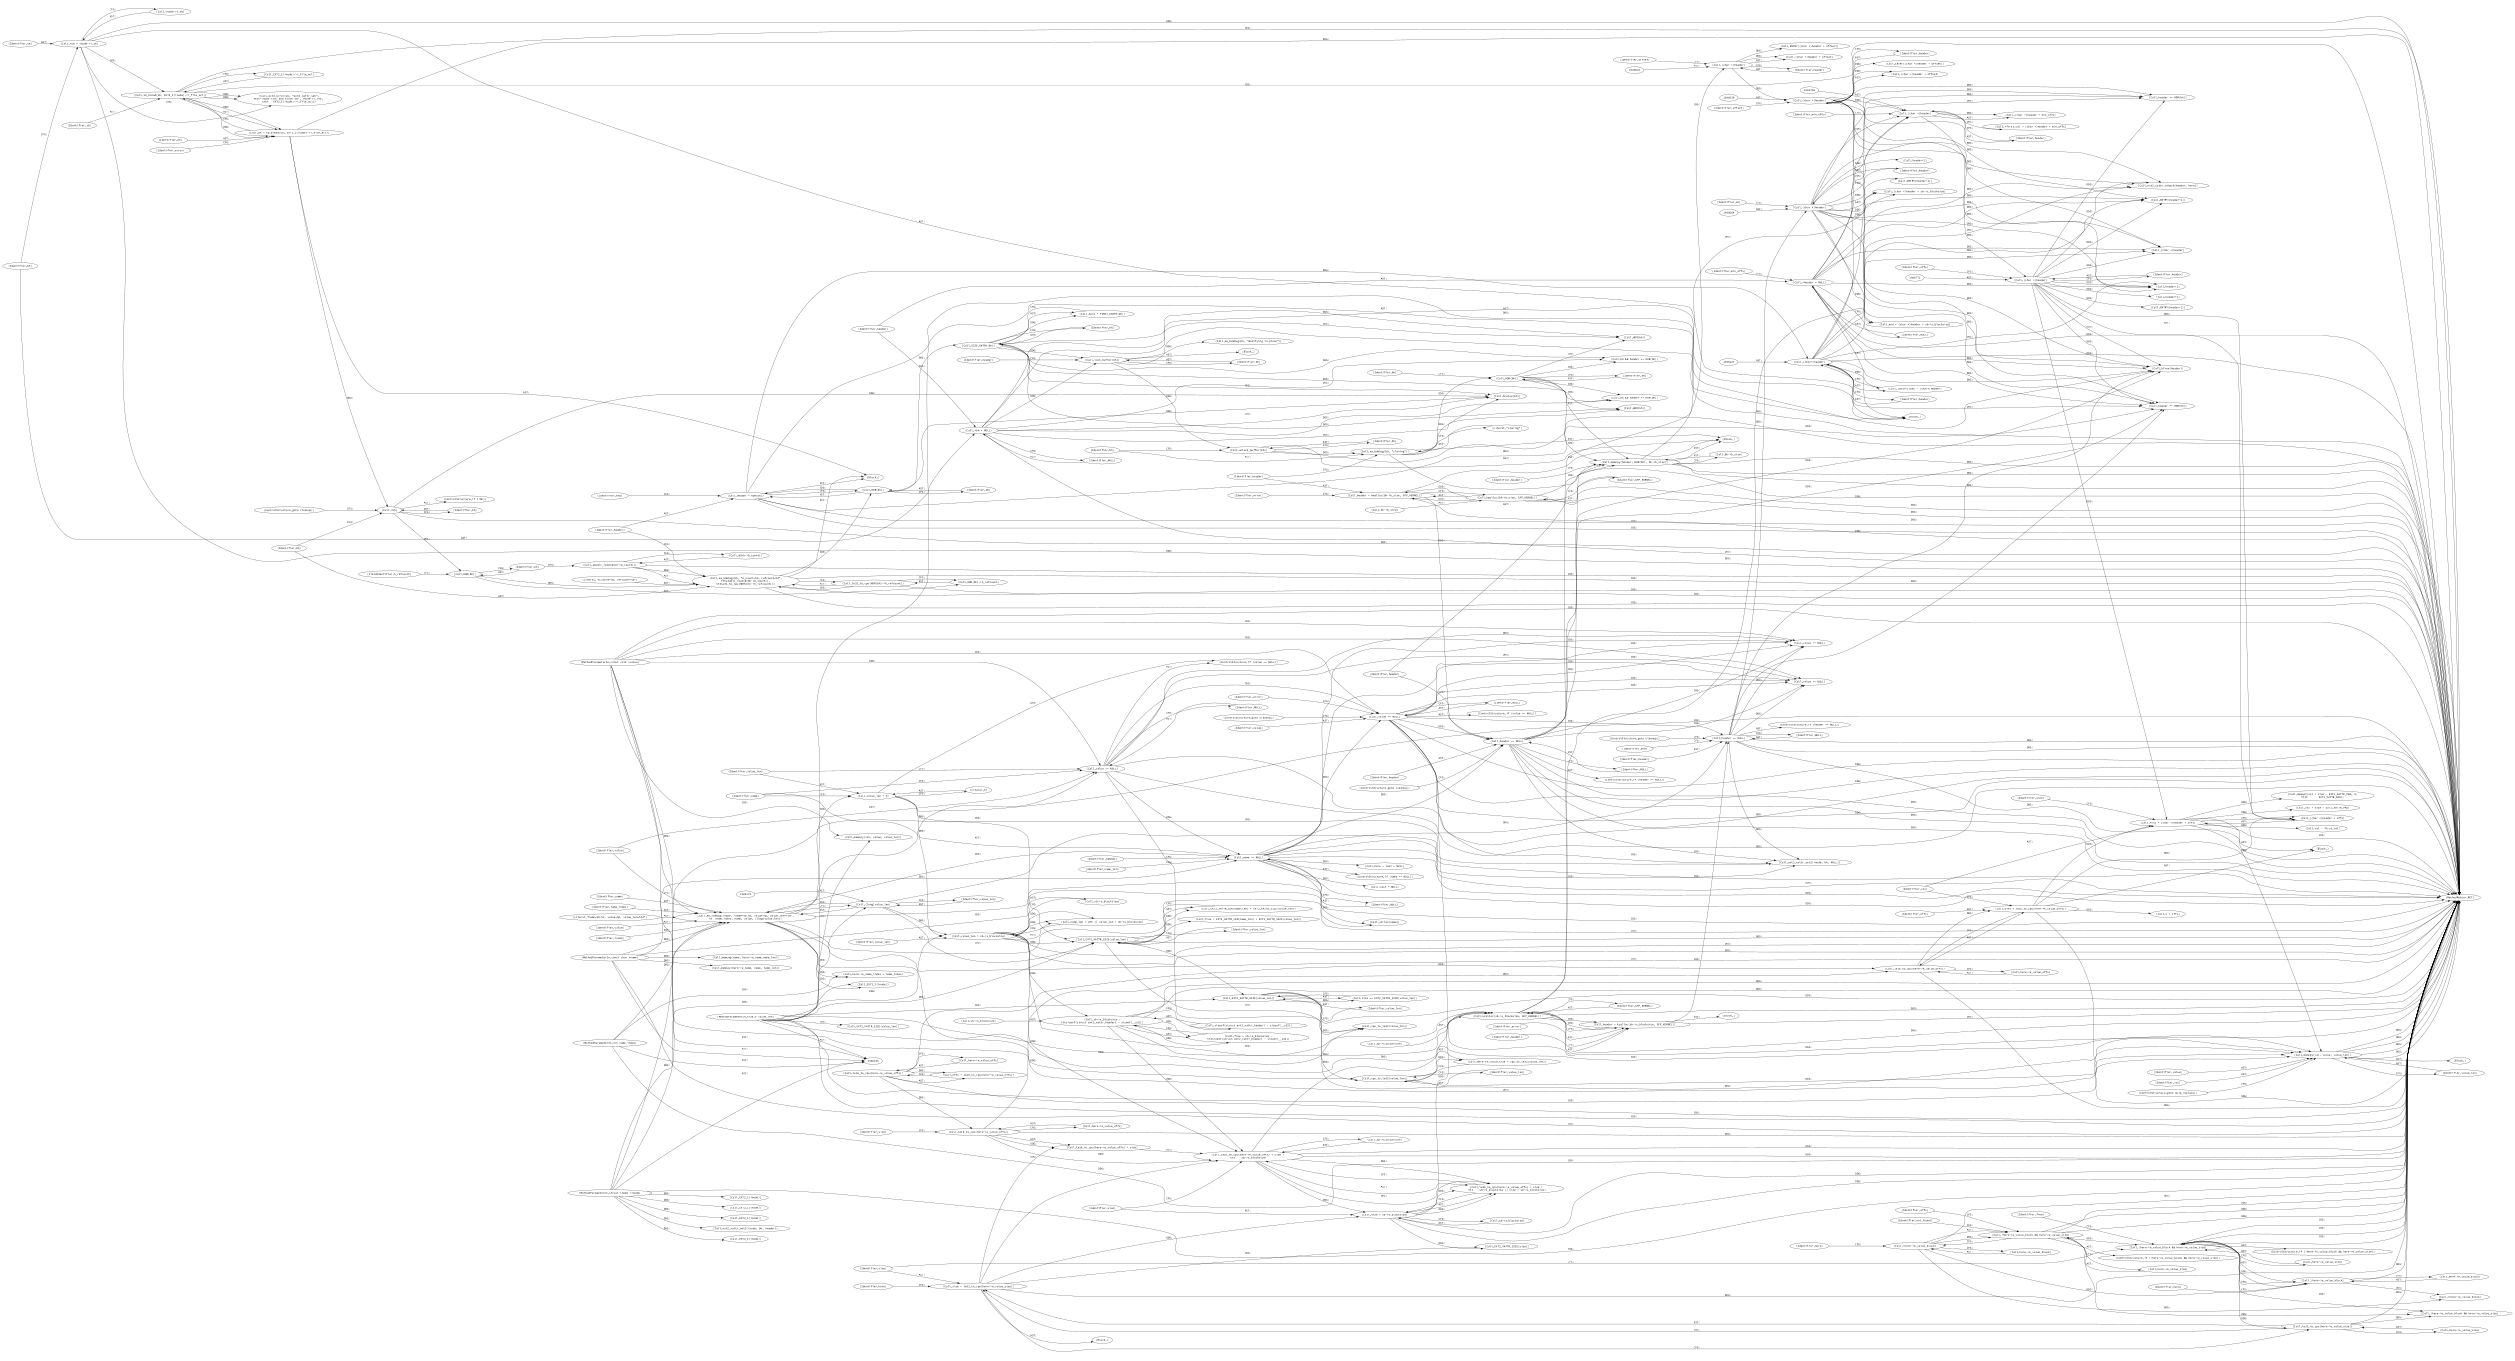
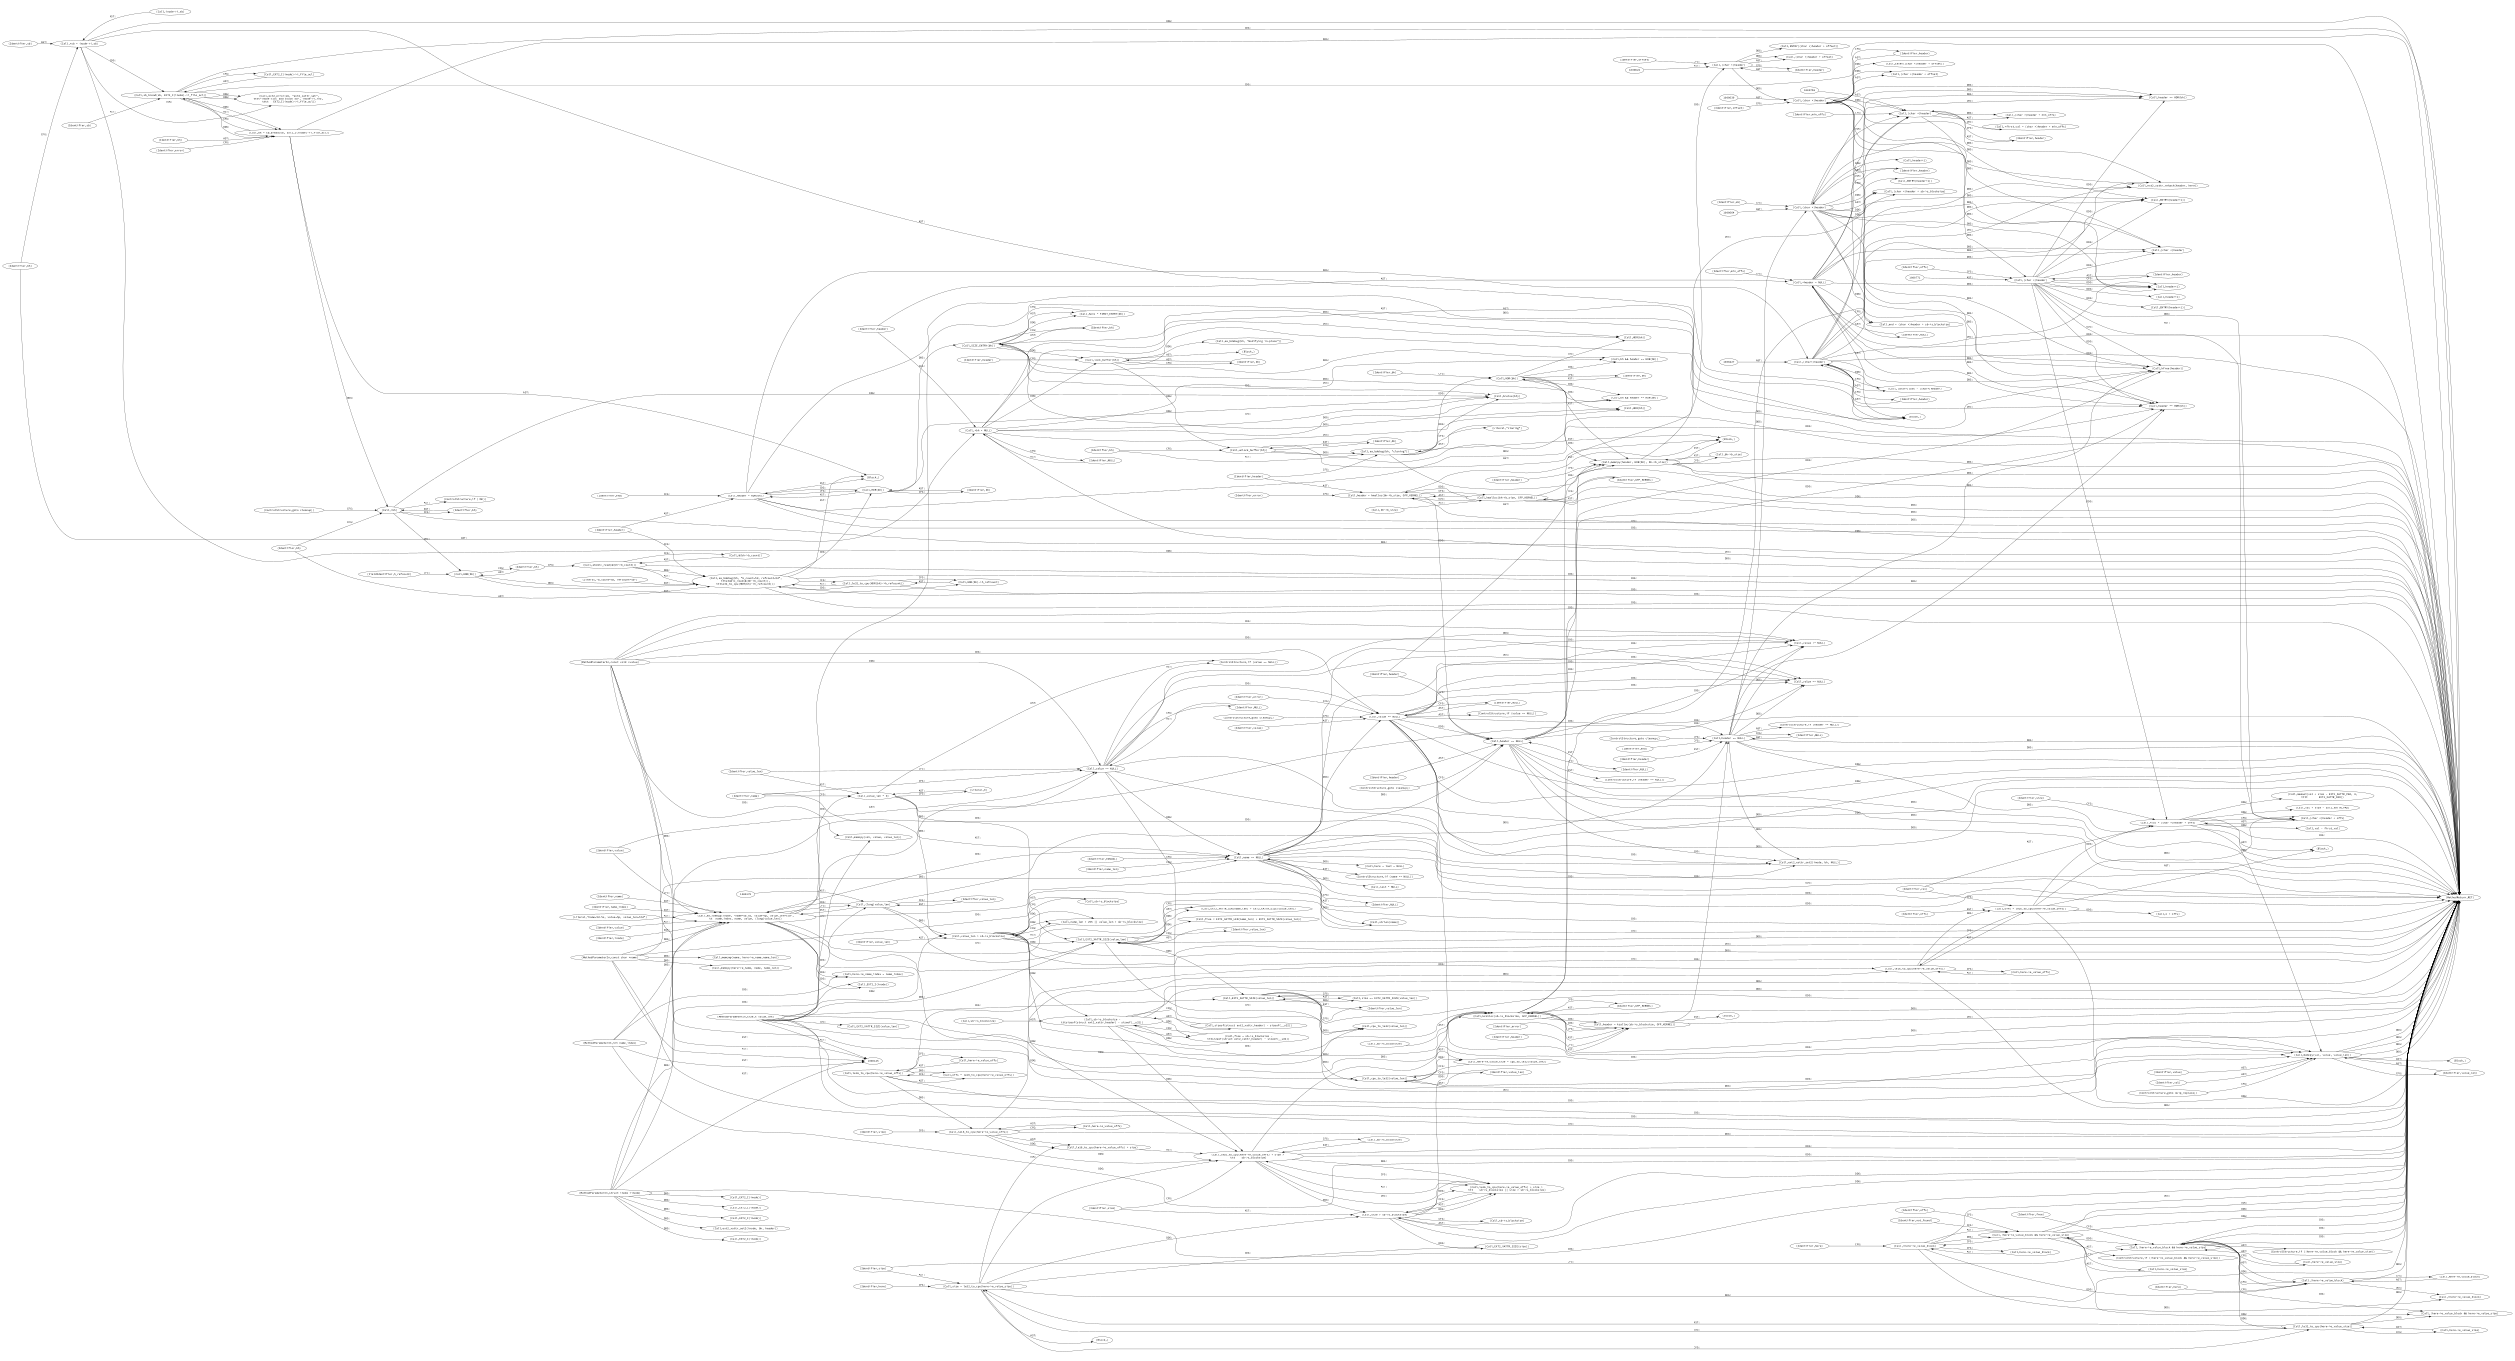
edge "(Call,*sb = inode->i_sb)" -> "(Call,inode->i_sb)": removed, label "CFG:"
